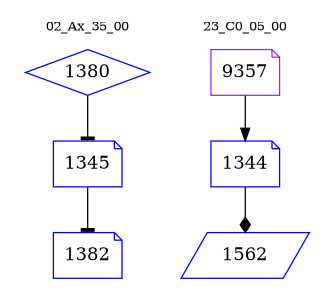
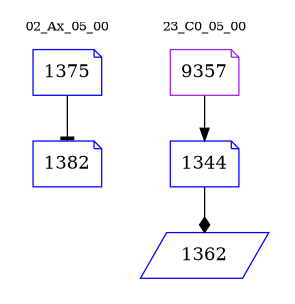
cluster "02_Ax_35_00": label "02_Ax_35_00" -> "02_Ax_05_00"
node "1380": removed
node "1345": label "1345" -> "1375"
node "1562": label "1562" -> "1362"
